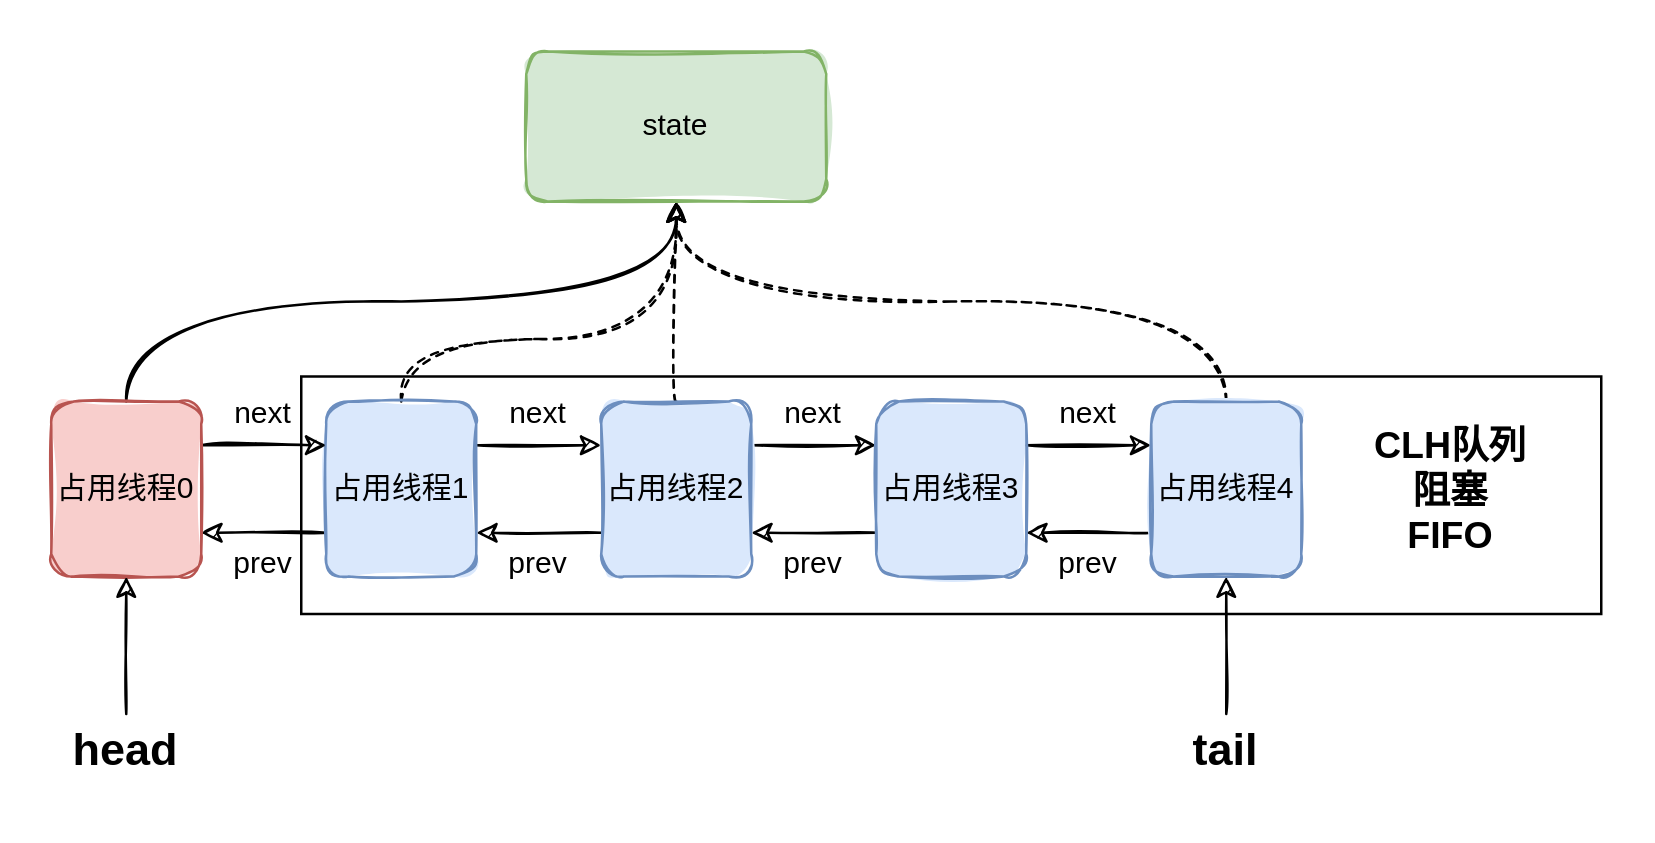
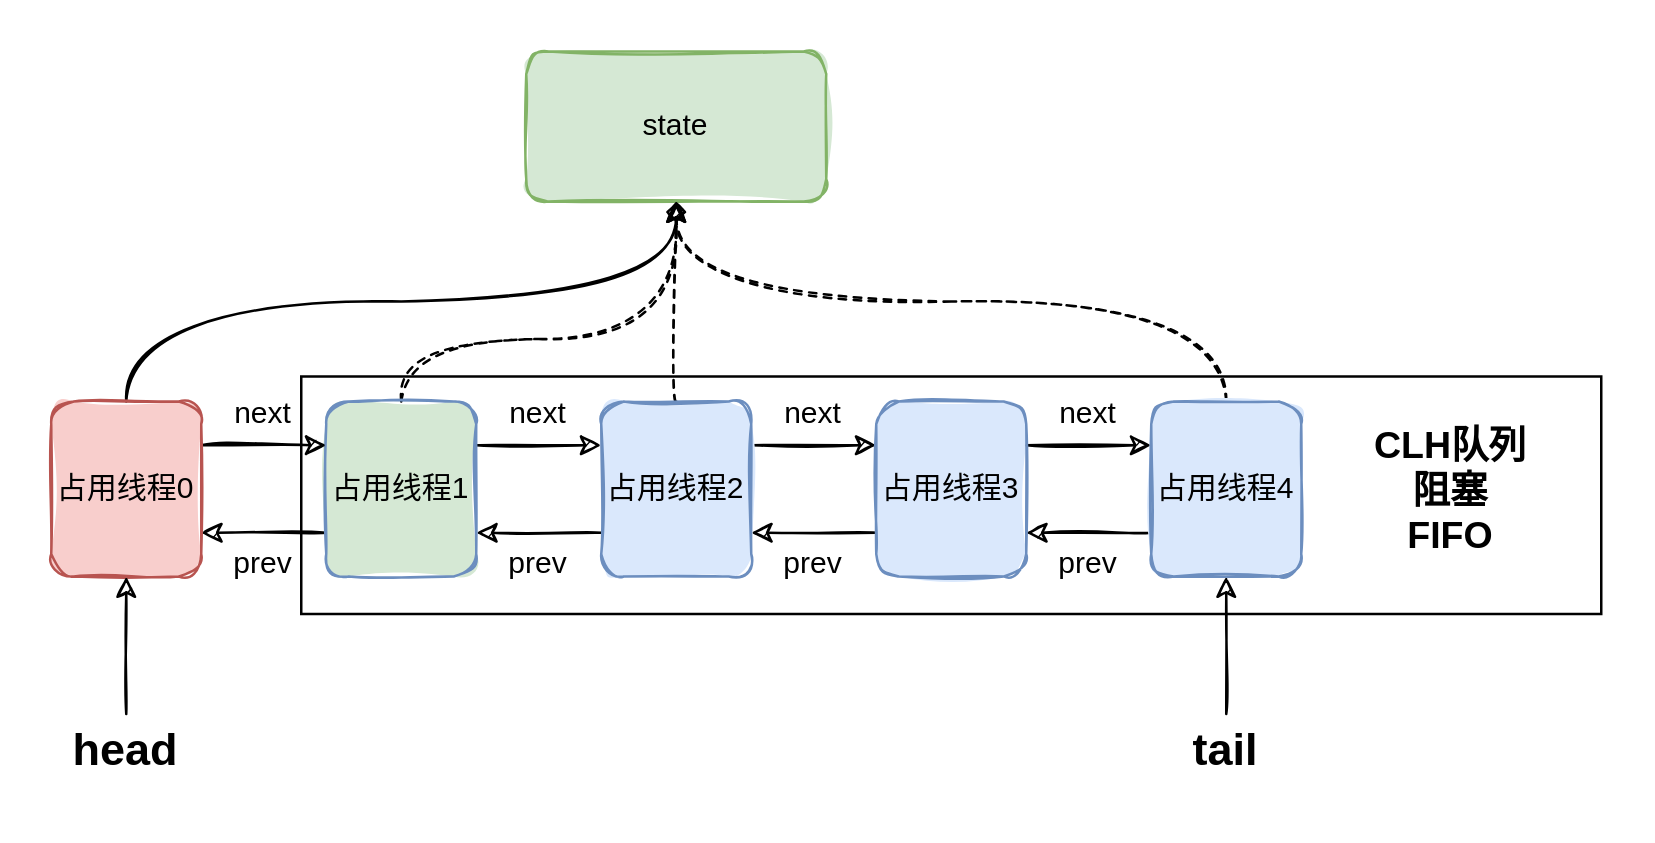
edge "占用线程1" -> "state": arrowhead classic -> diamond
node "占用线程1": fillcolor #dae8fc -> #d5e8d4
